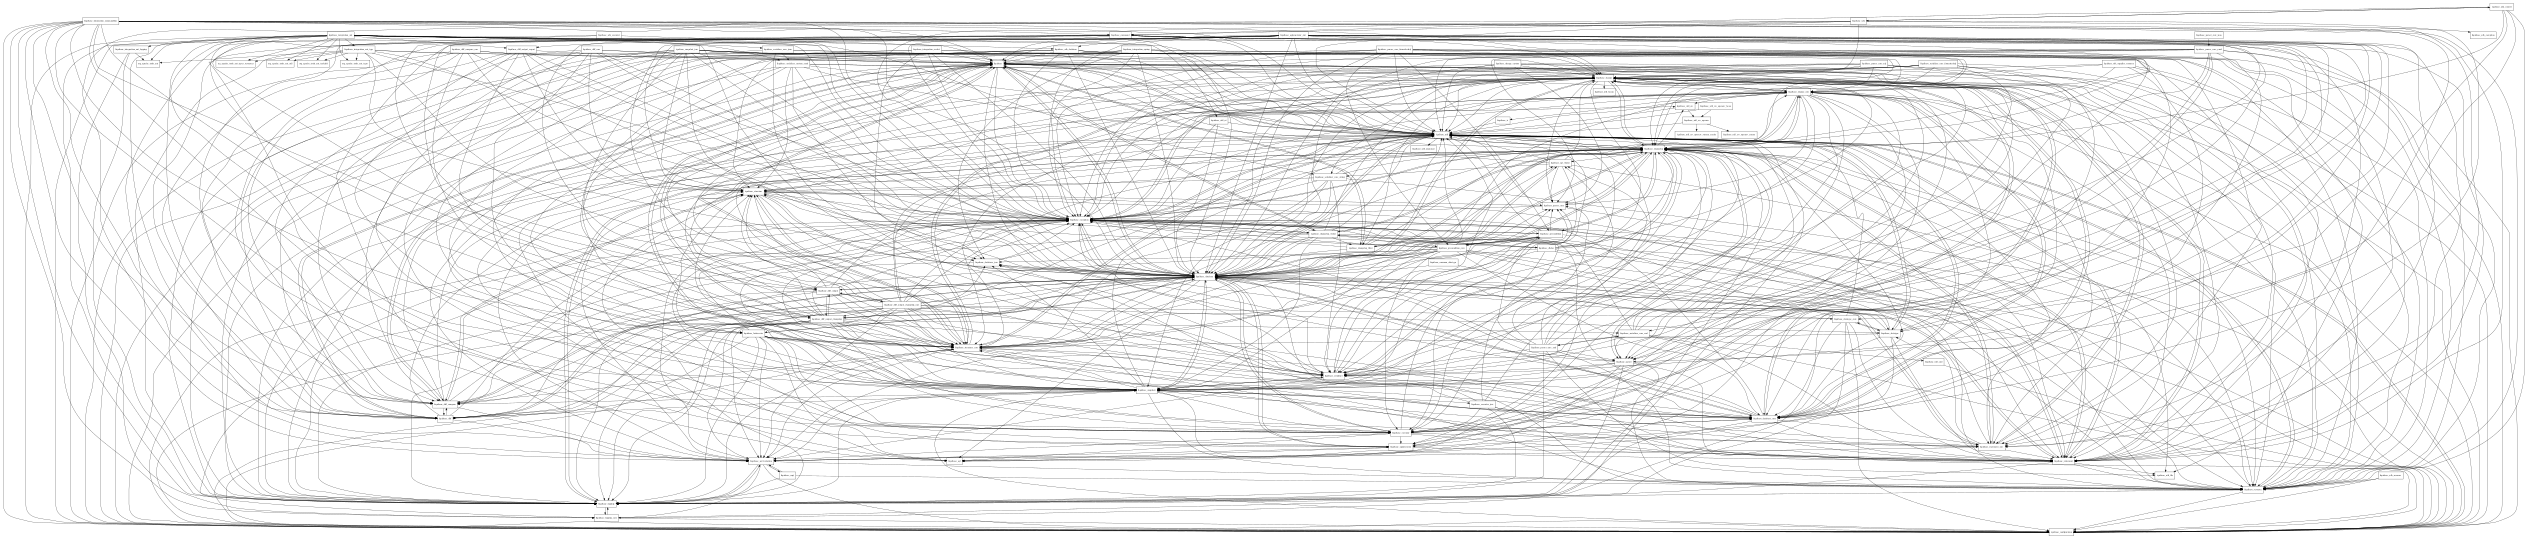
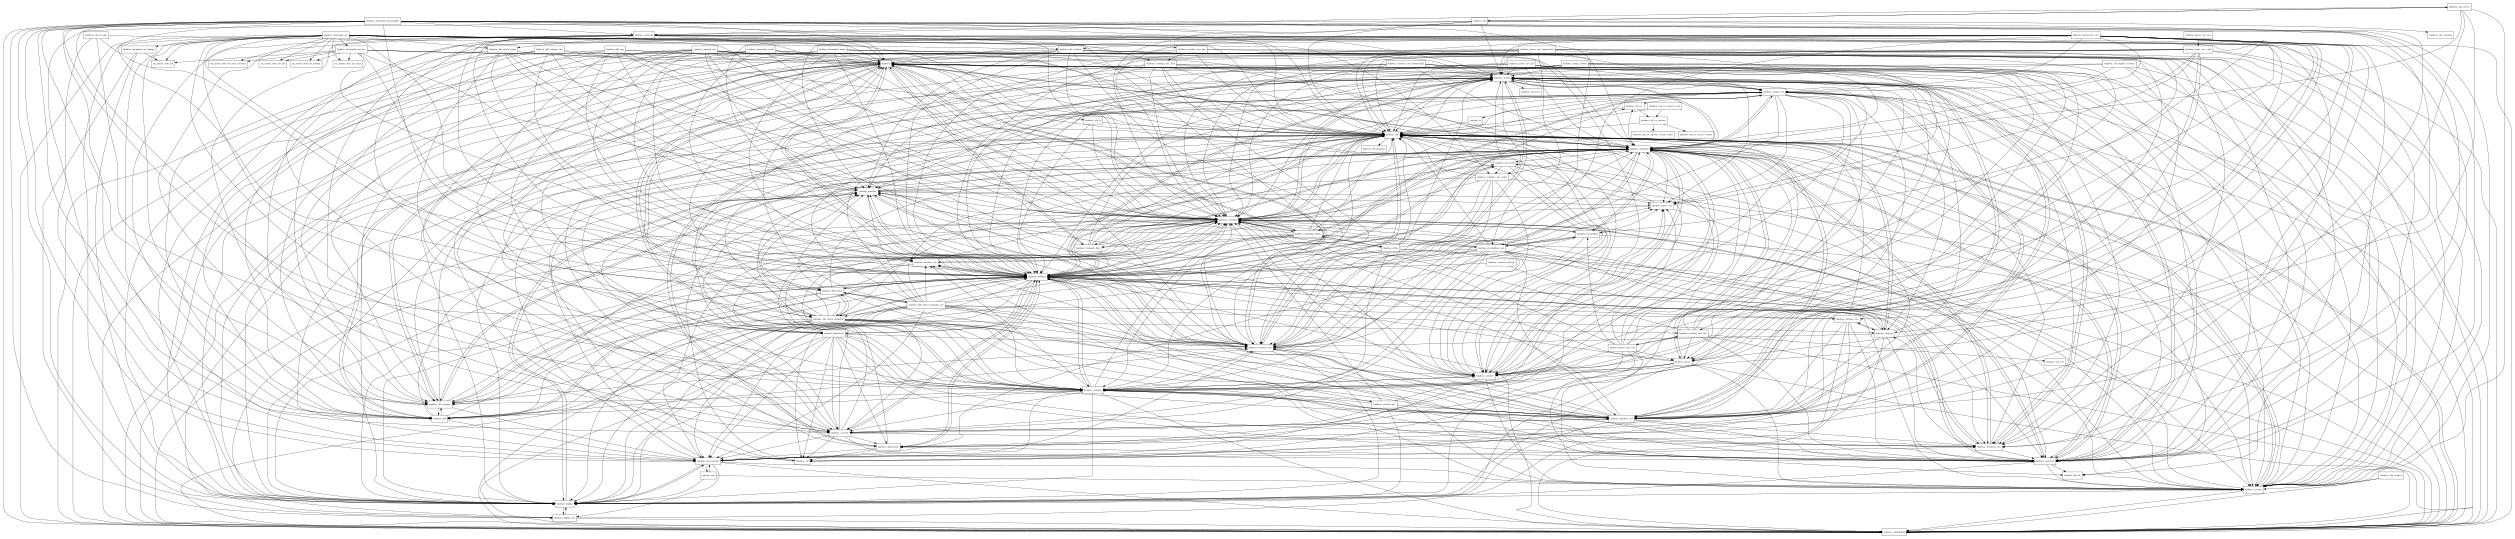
node "liquibase_serializer_custom_yaml": label "liquibase_serializer_custom_yaml" -> "liquibase_serializer_core_yaml"
edge "liquibase_change" -> "liquibase_changelog_filter": reversed
